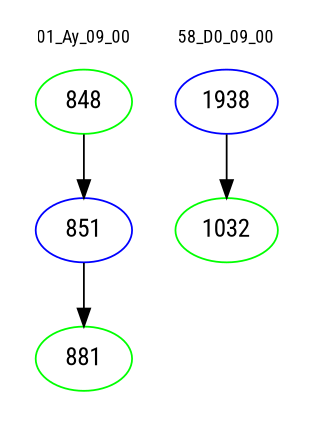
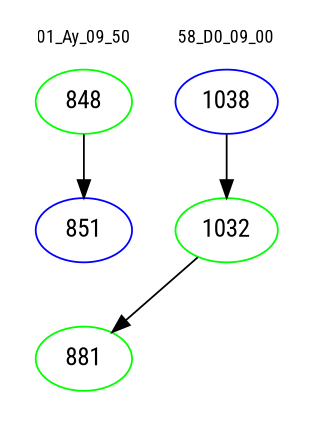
cluster "01_Ay_09_00": label "01_Ay_09_00" -> "01_Ay_09_50"
node "1938": label "1938" -> "1038"
edge "851" -> "881": now "1032" -> "881"
